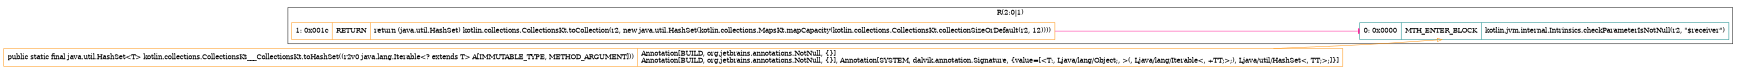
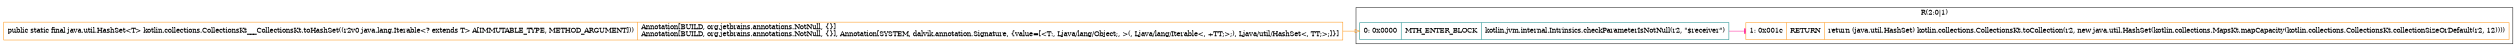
edge "1: 0x001c" -> "0: 0x0000": reversed
